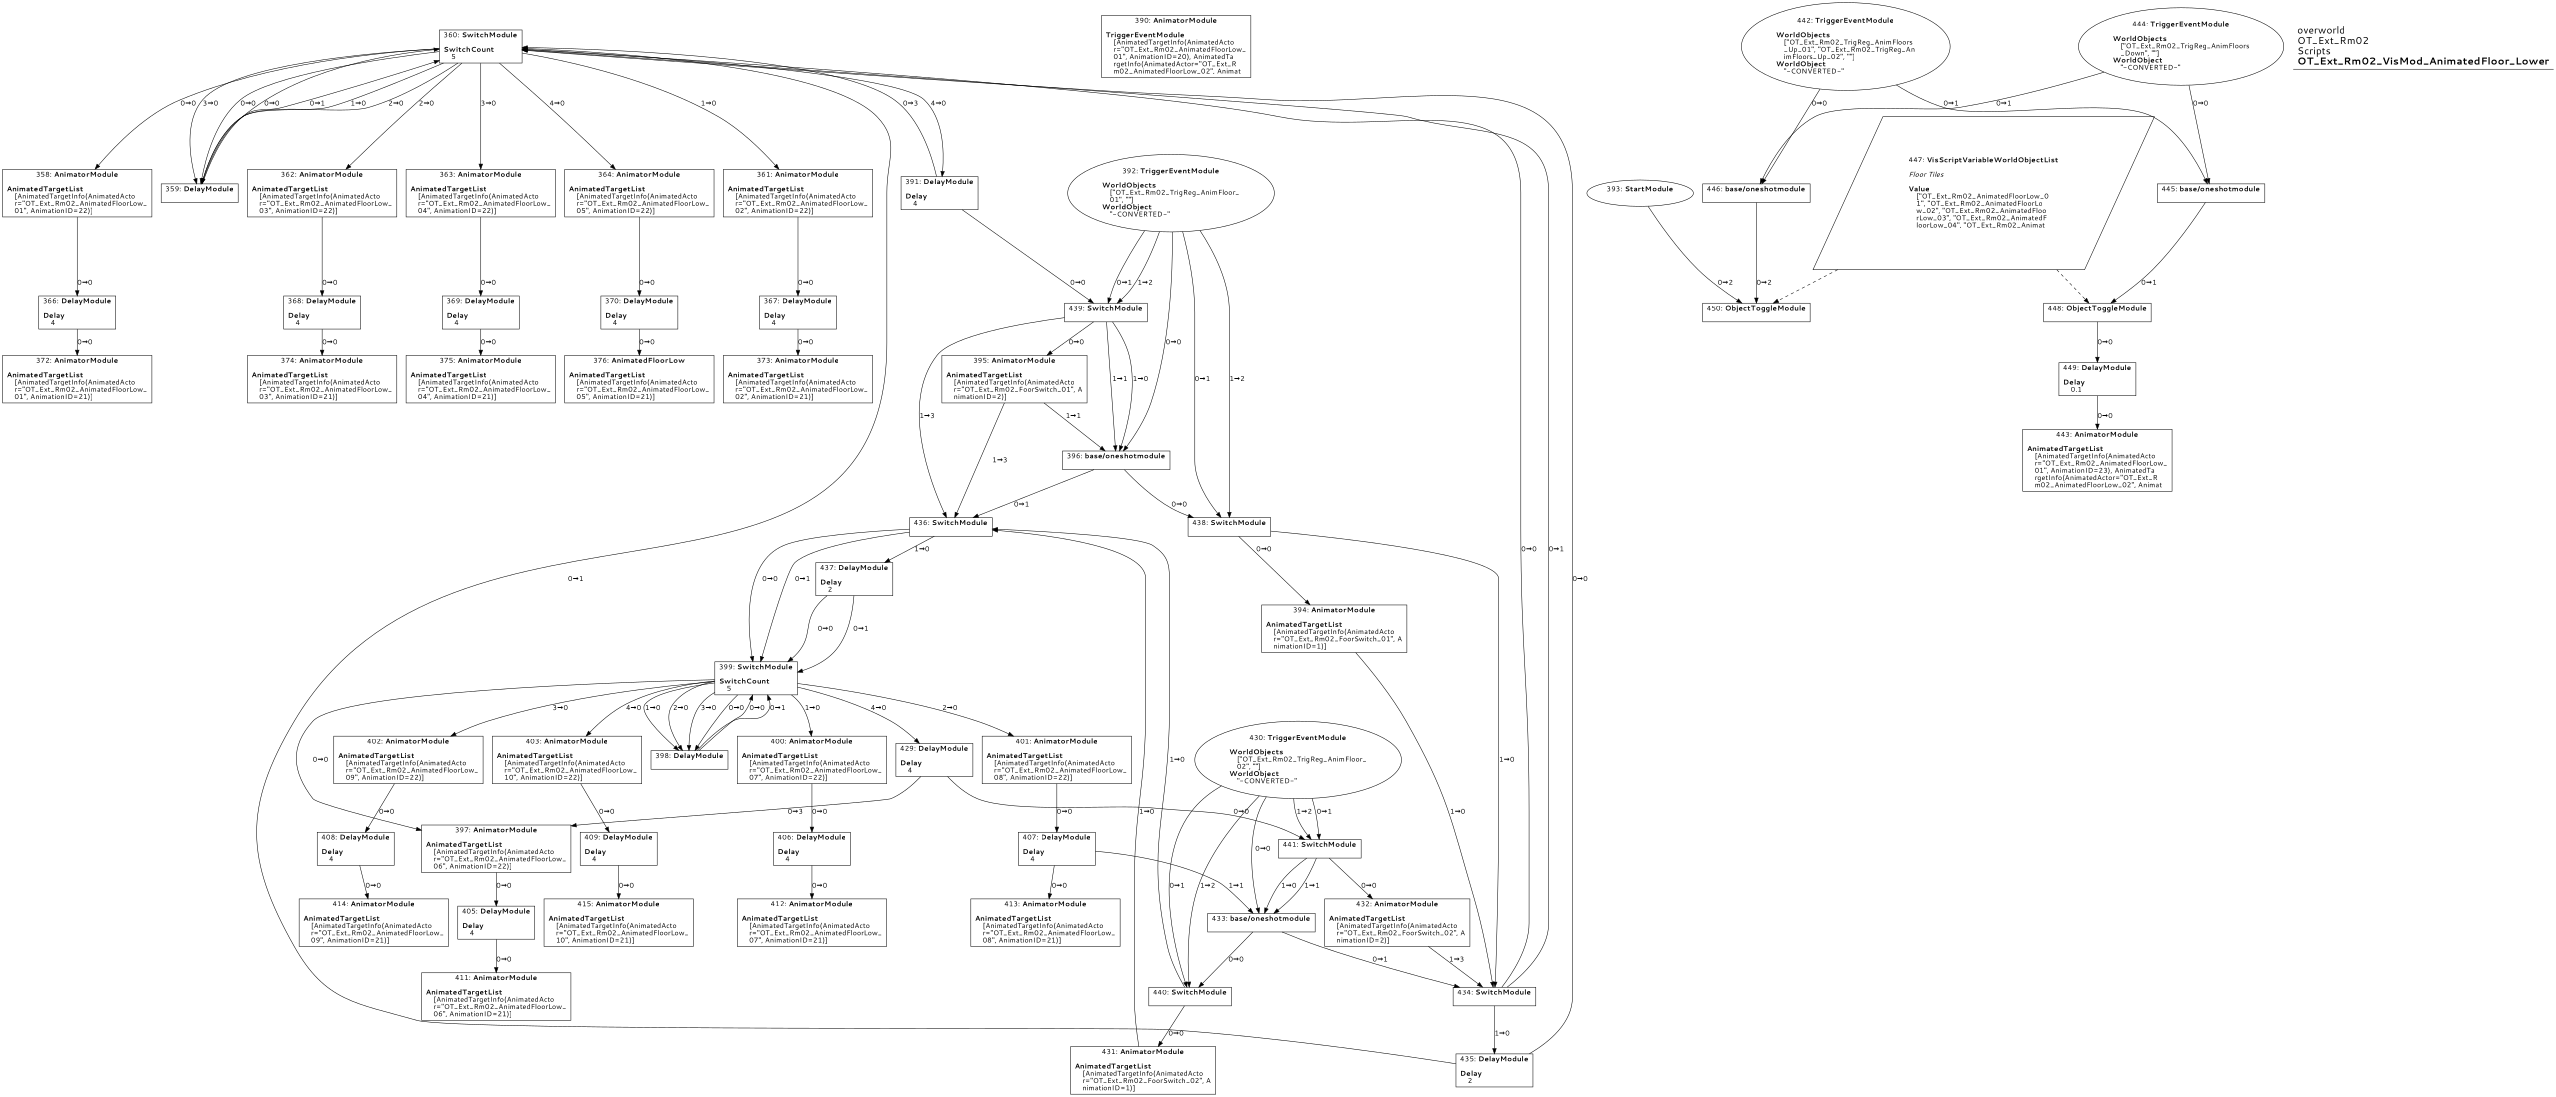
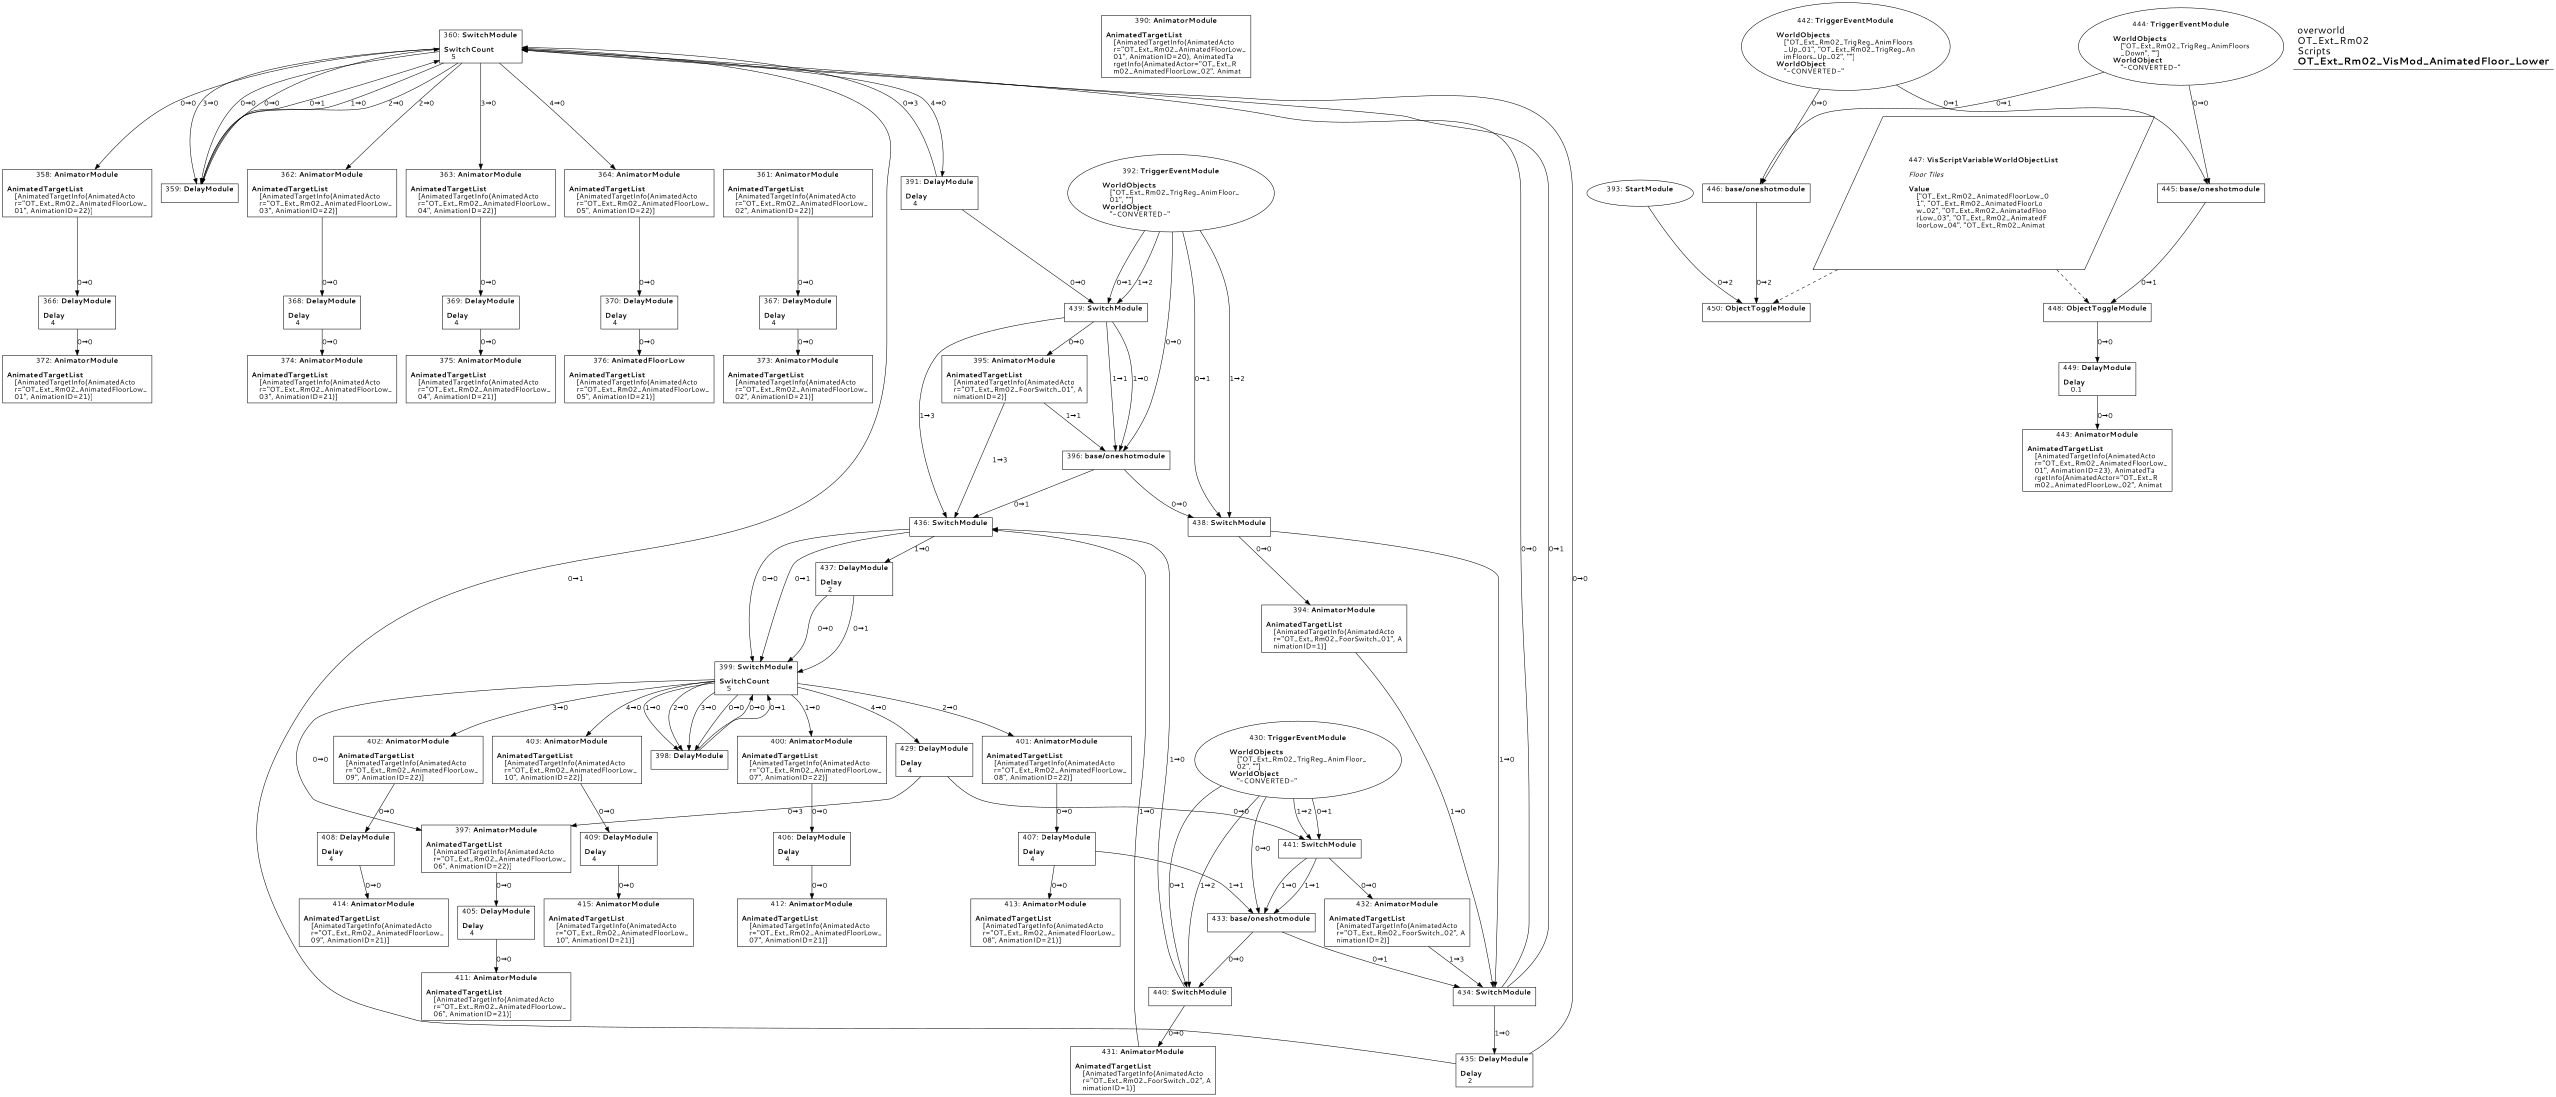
node "390:": text "TriggerEventModule" -> "AnimatedTargetList"
edge "360:" -> "361:": removed, label "1→0"
